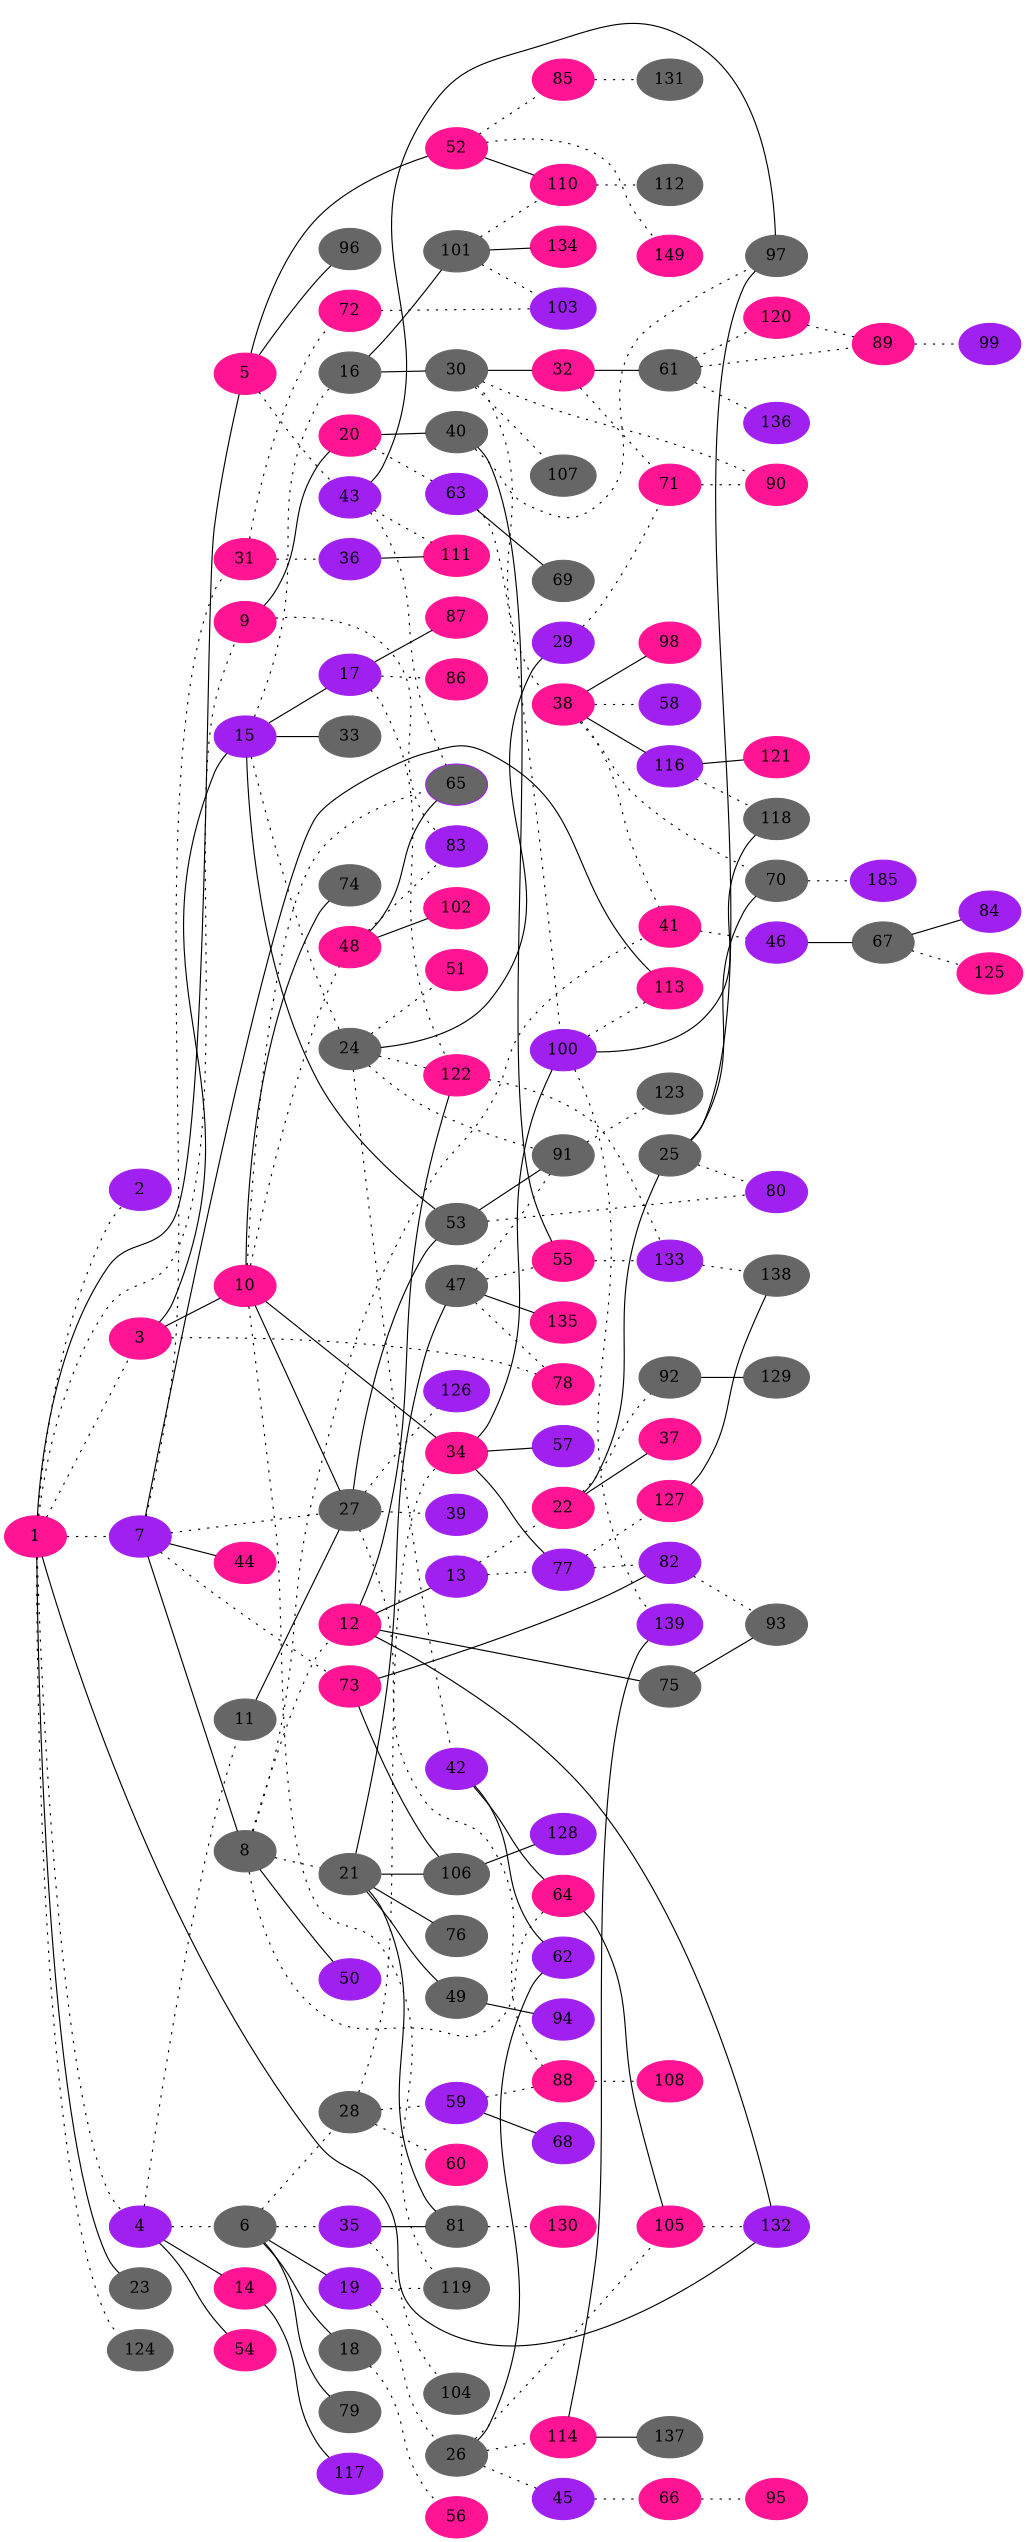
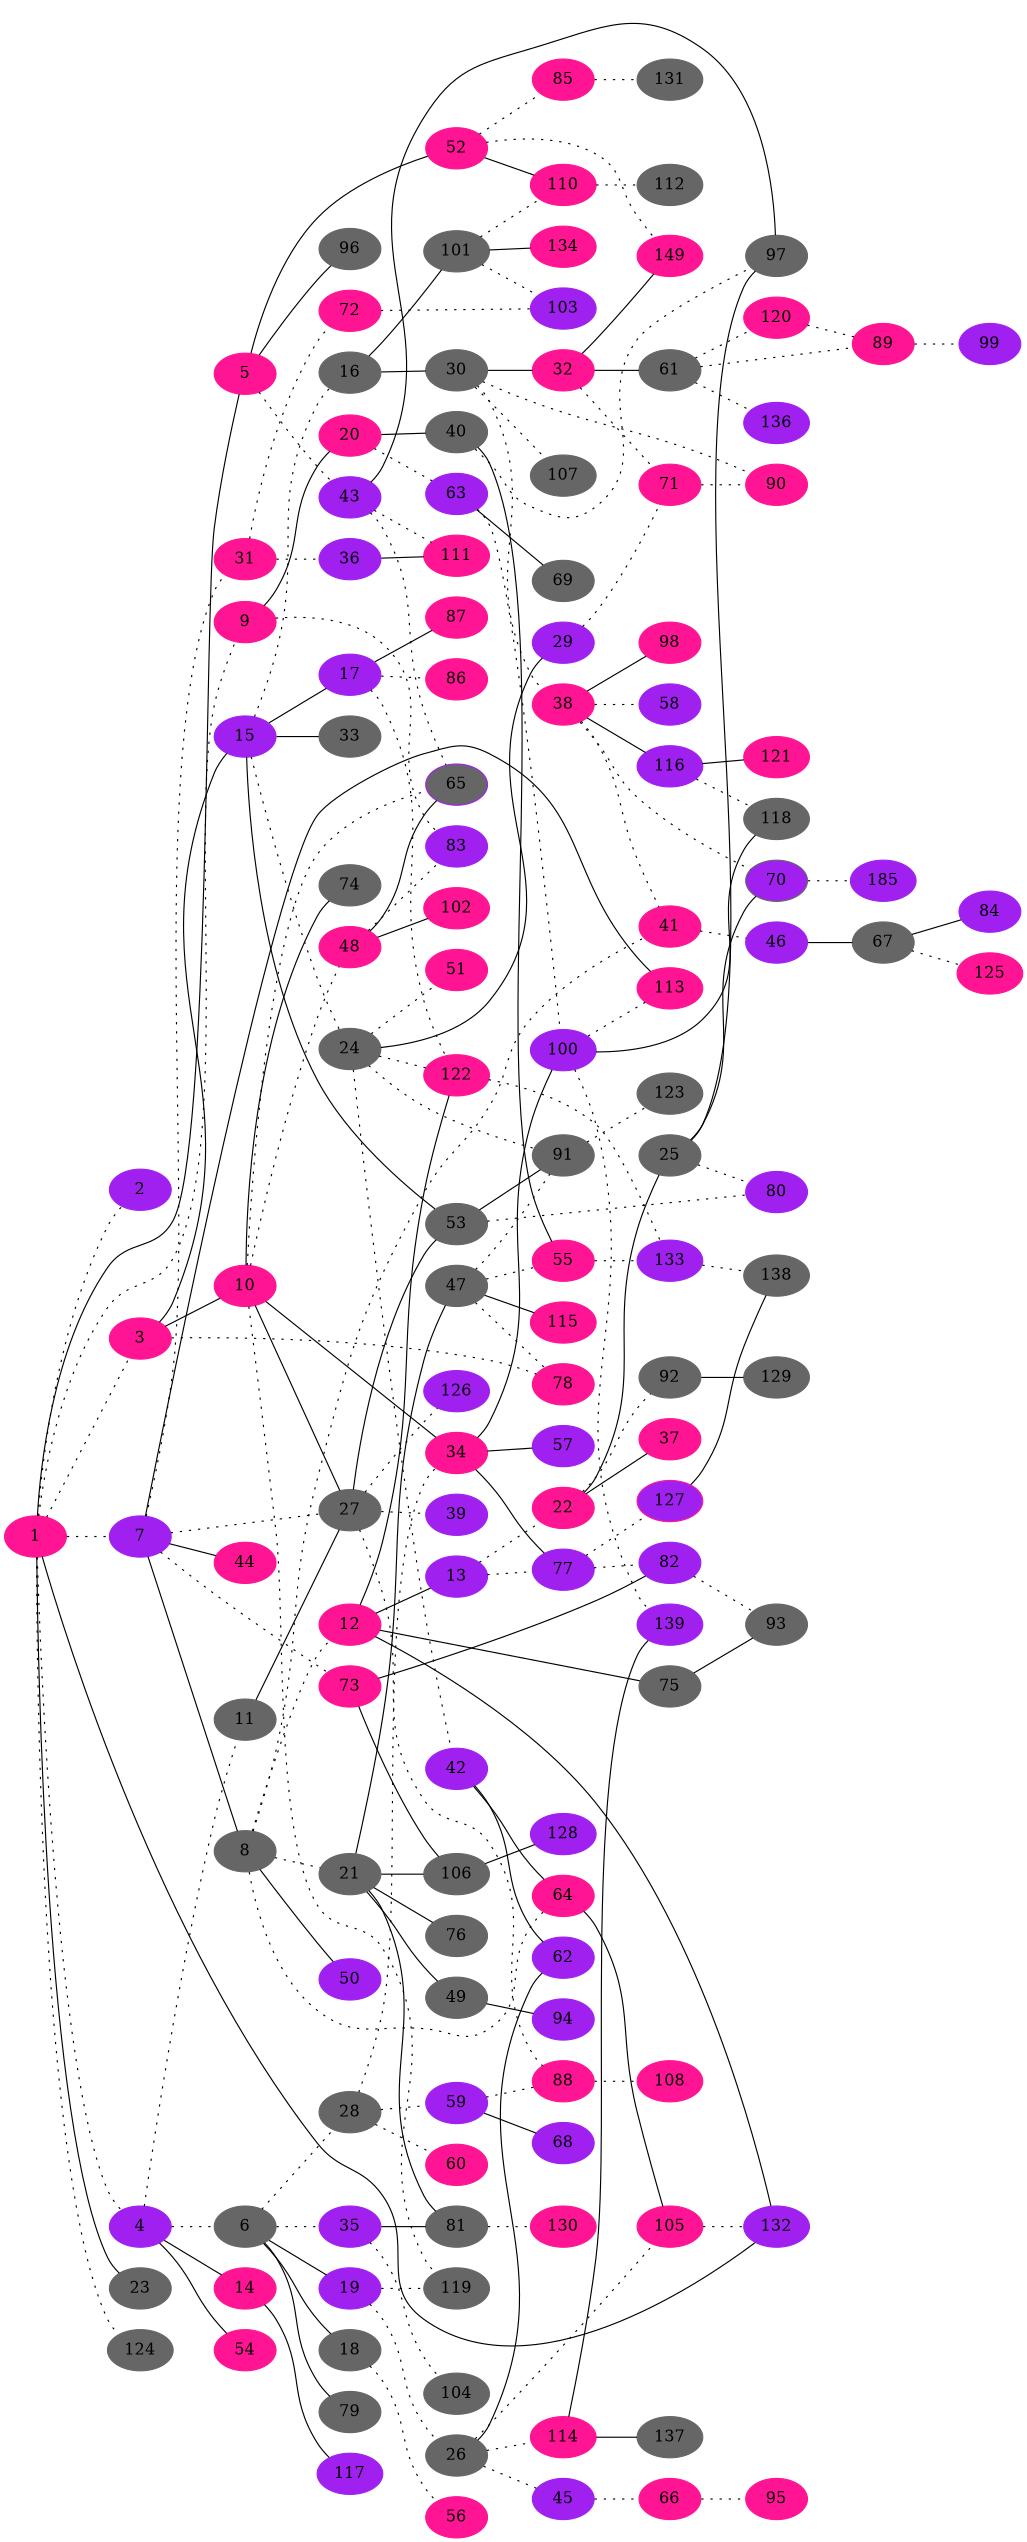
edge "149" -- "32": added
node "70": fillcolor gray40 -> purple
node "135": label "135" -> "115"
node "127": fillcolor deeppink -> purple
